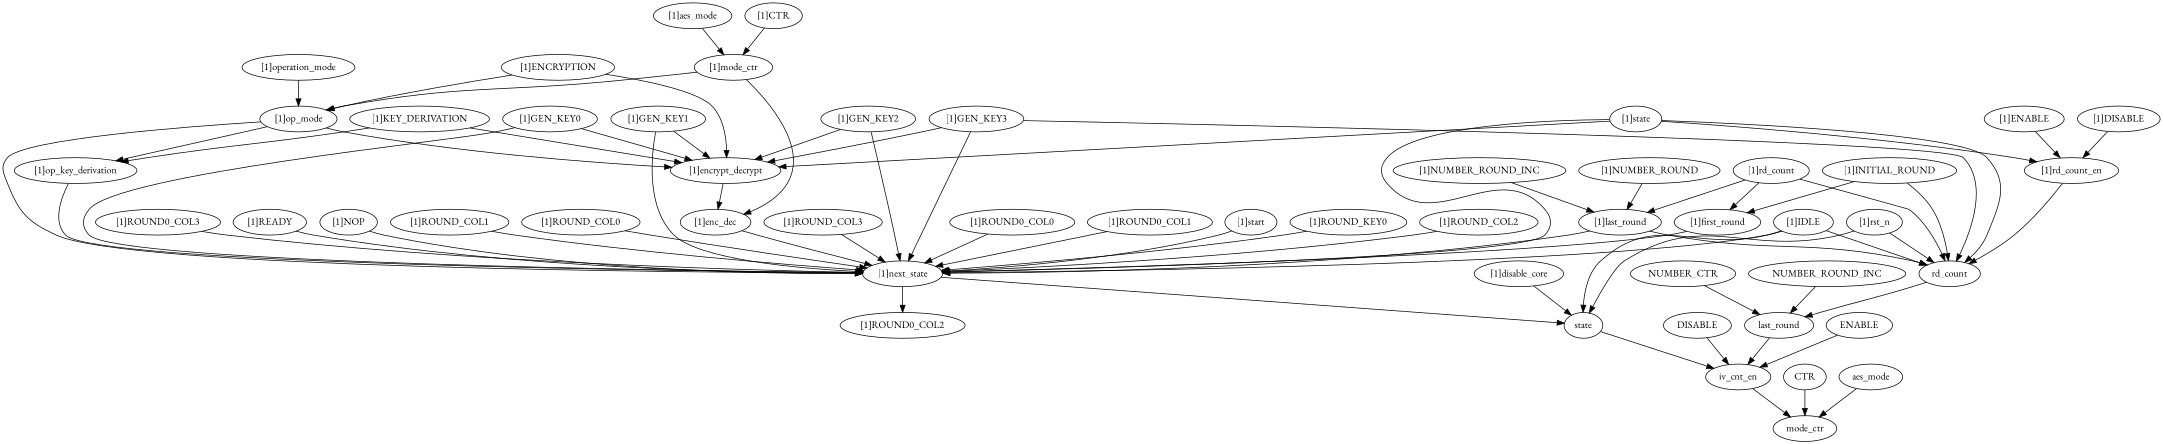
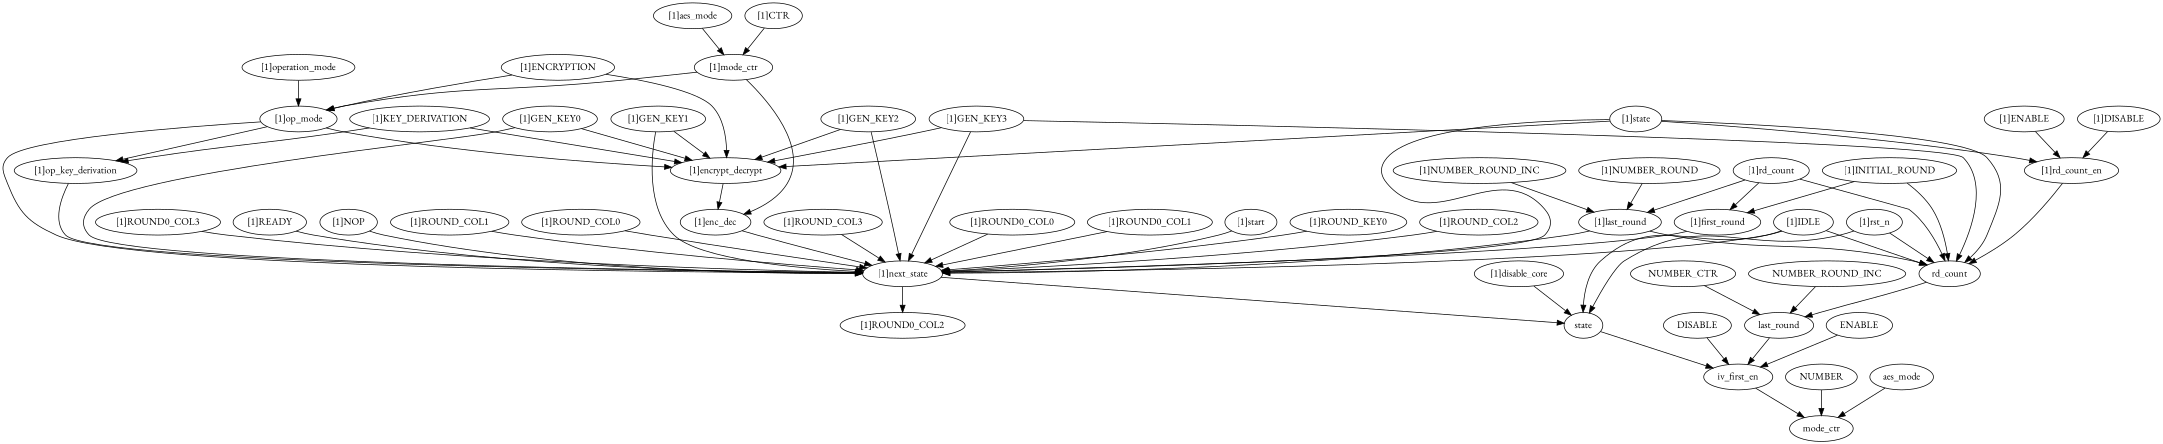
node "iv_cnt_en": label "iv_cnt_en" -> "iv_first_en"
node "CTR": label "CTR" -> "NUMBER"
